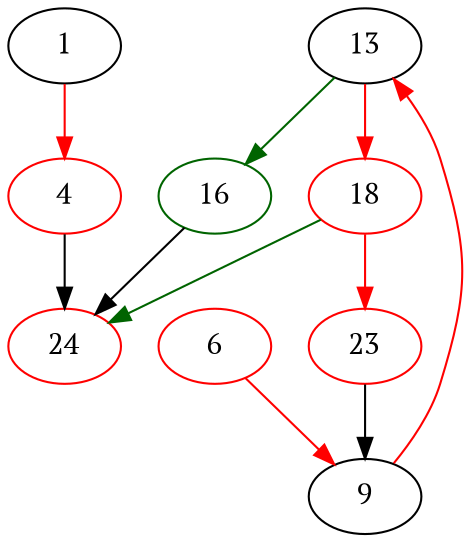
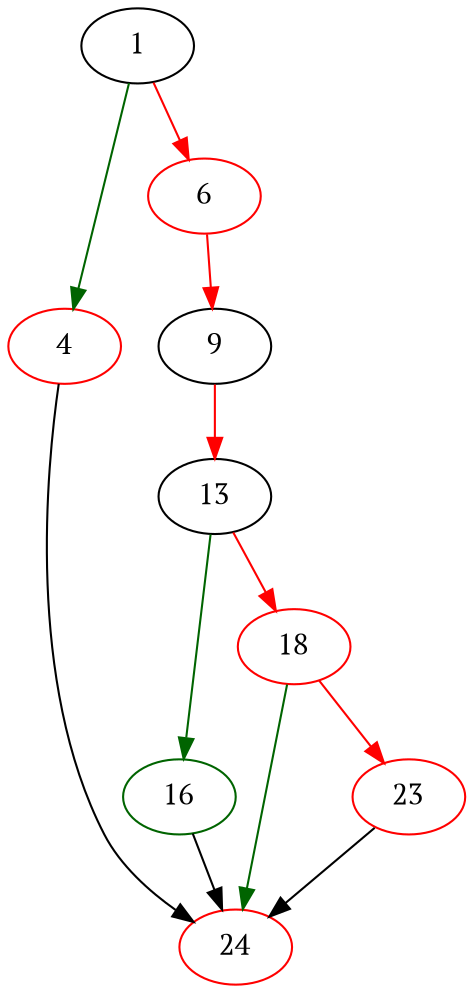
edge "1" -> "4": color red -> darkgreen
edge "1" -> "6": added
edge "23" -> "9": now "23" -> "24"
